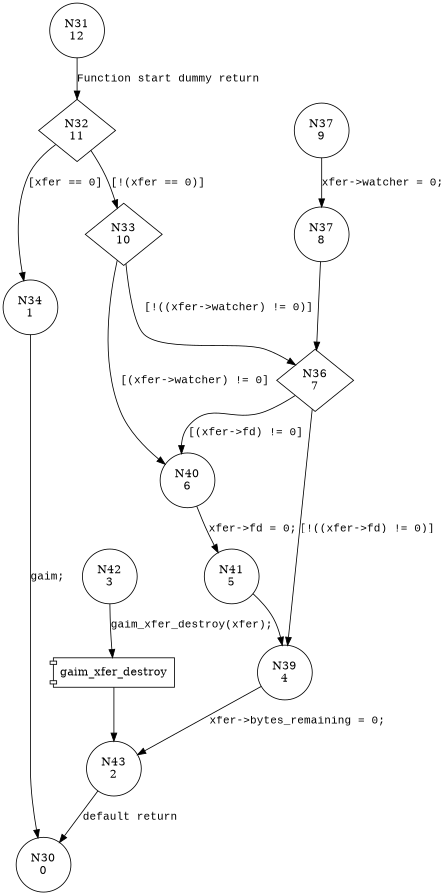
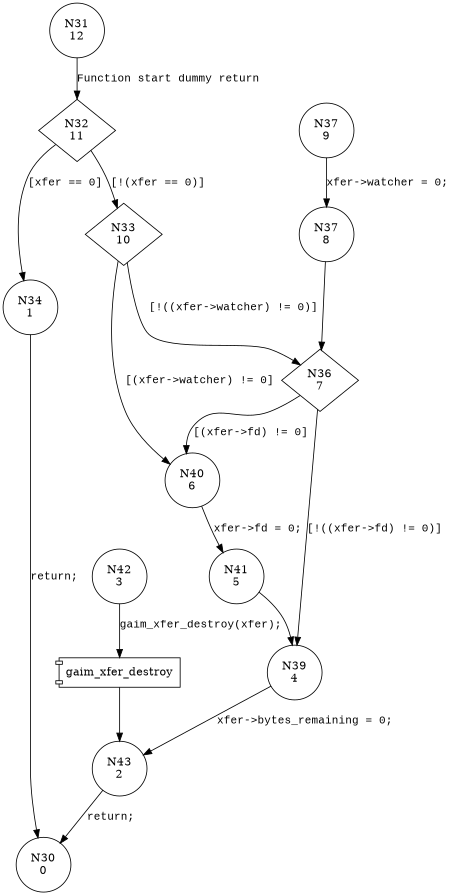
edge "N34 1" -> "N30 0": label "gaim;" -> "return;"
edge "N43 2" -> "N30 0": label "default return" -> "return;"
